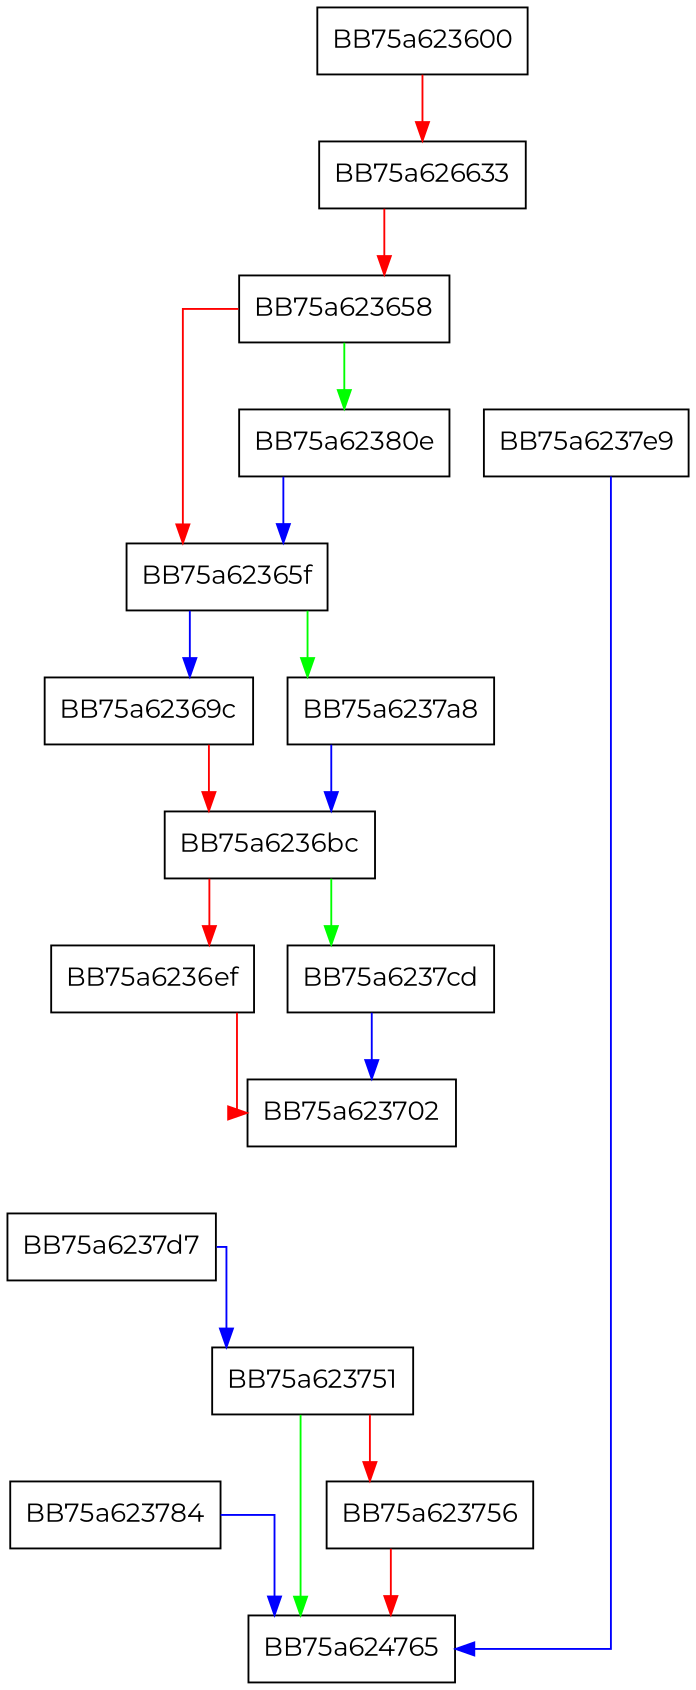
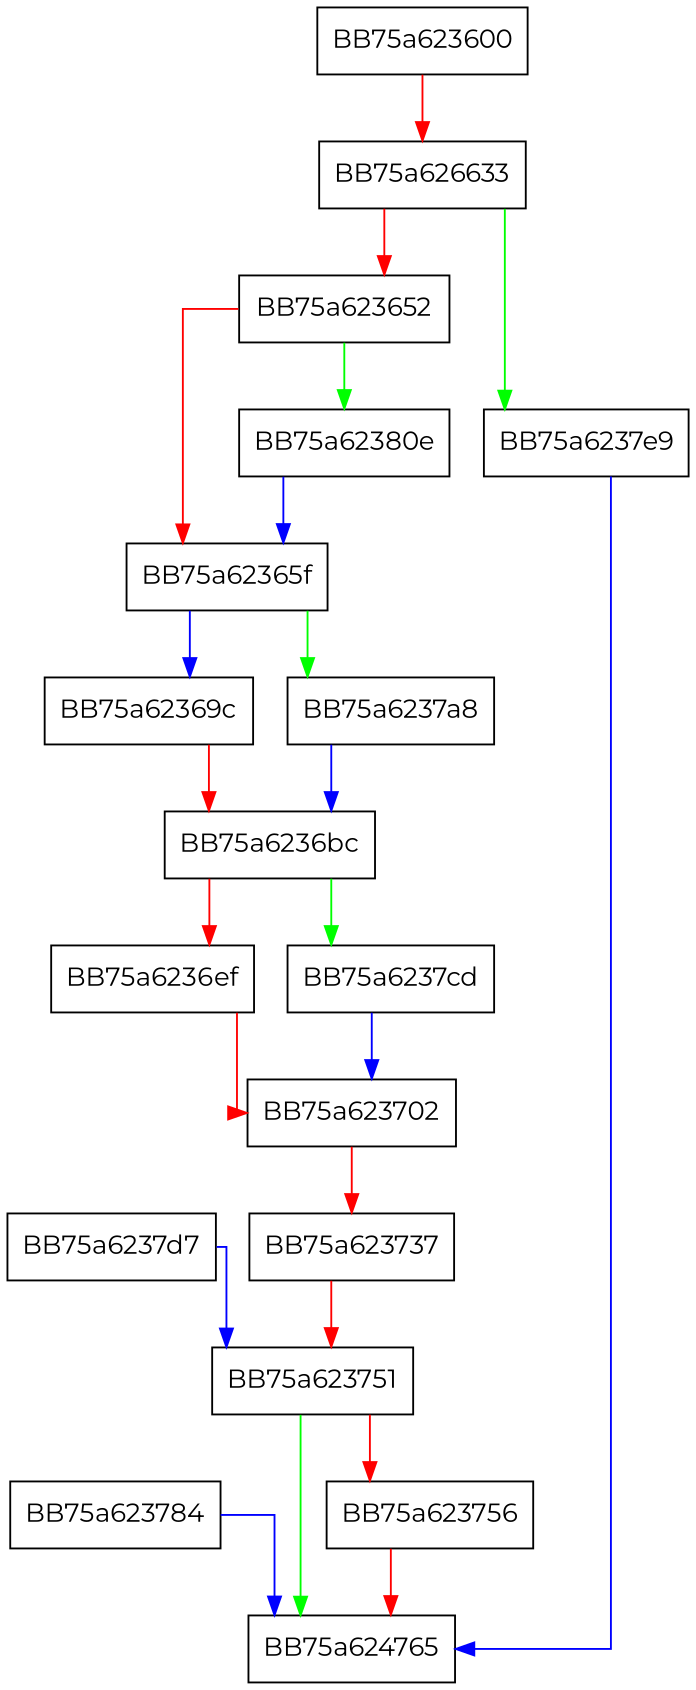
edge "BB75a626633" -> "BB75a6237e9": added
node "BB75a623658": label "BB75a623658" -> "BB75a623652"
node "BB75a623737": added
